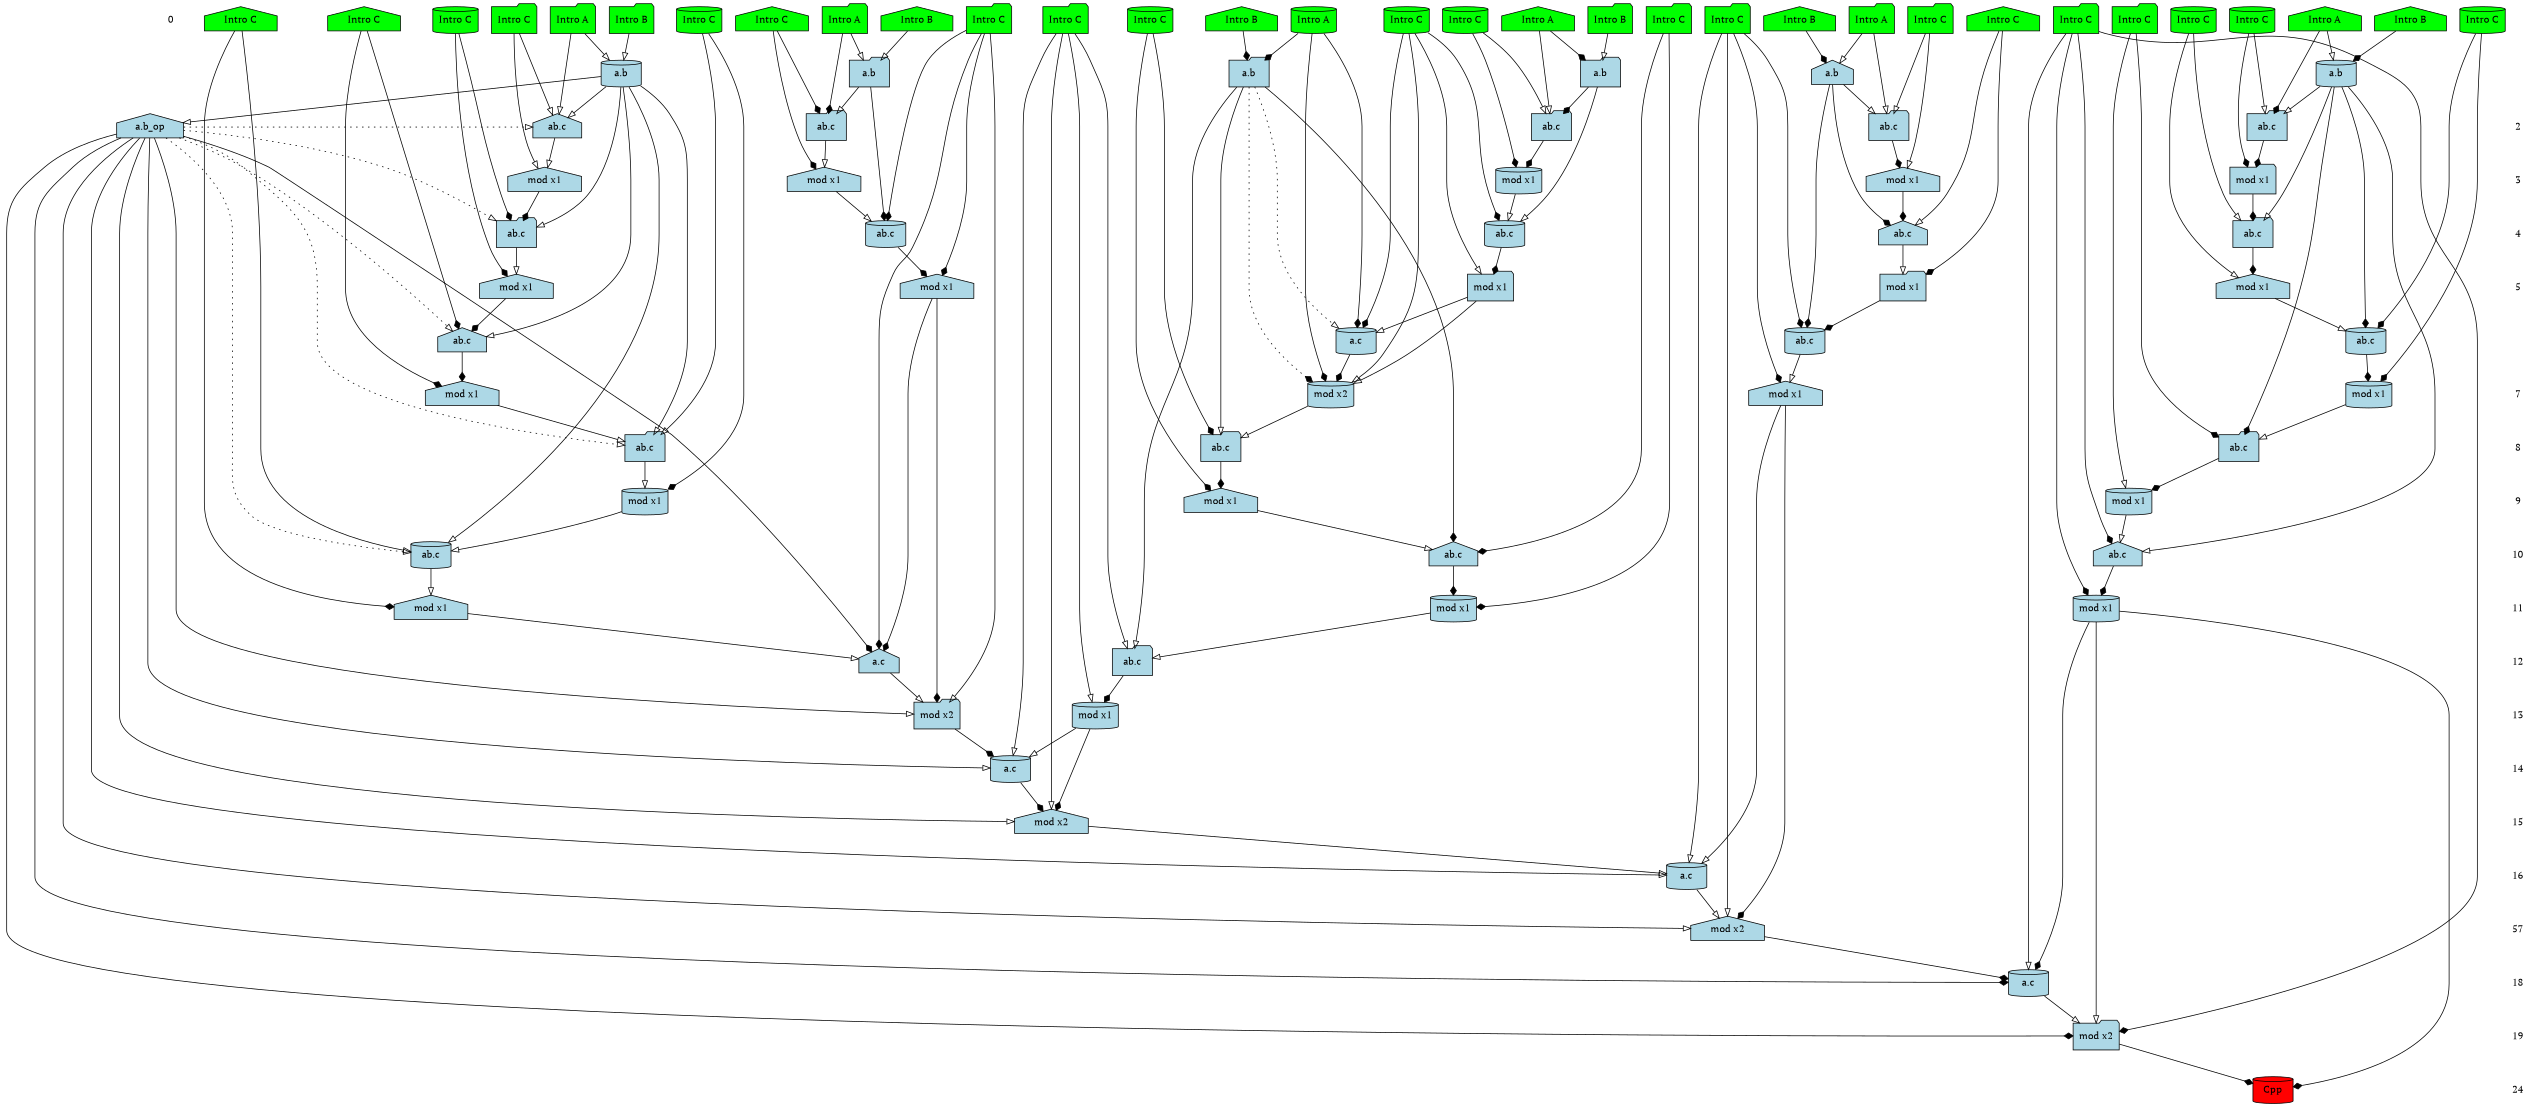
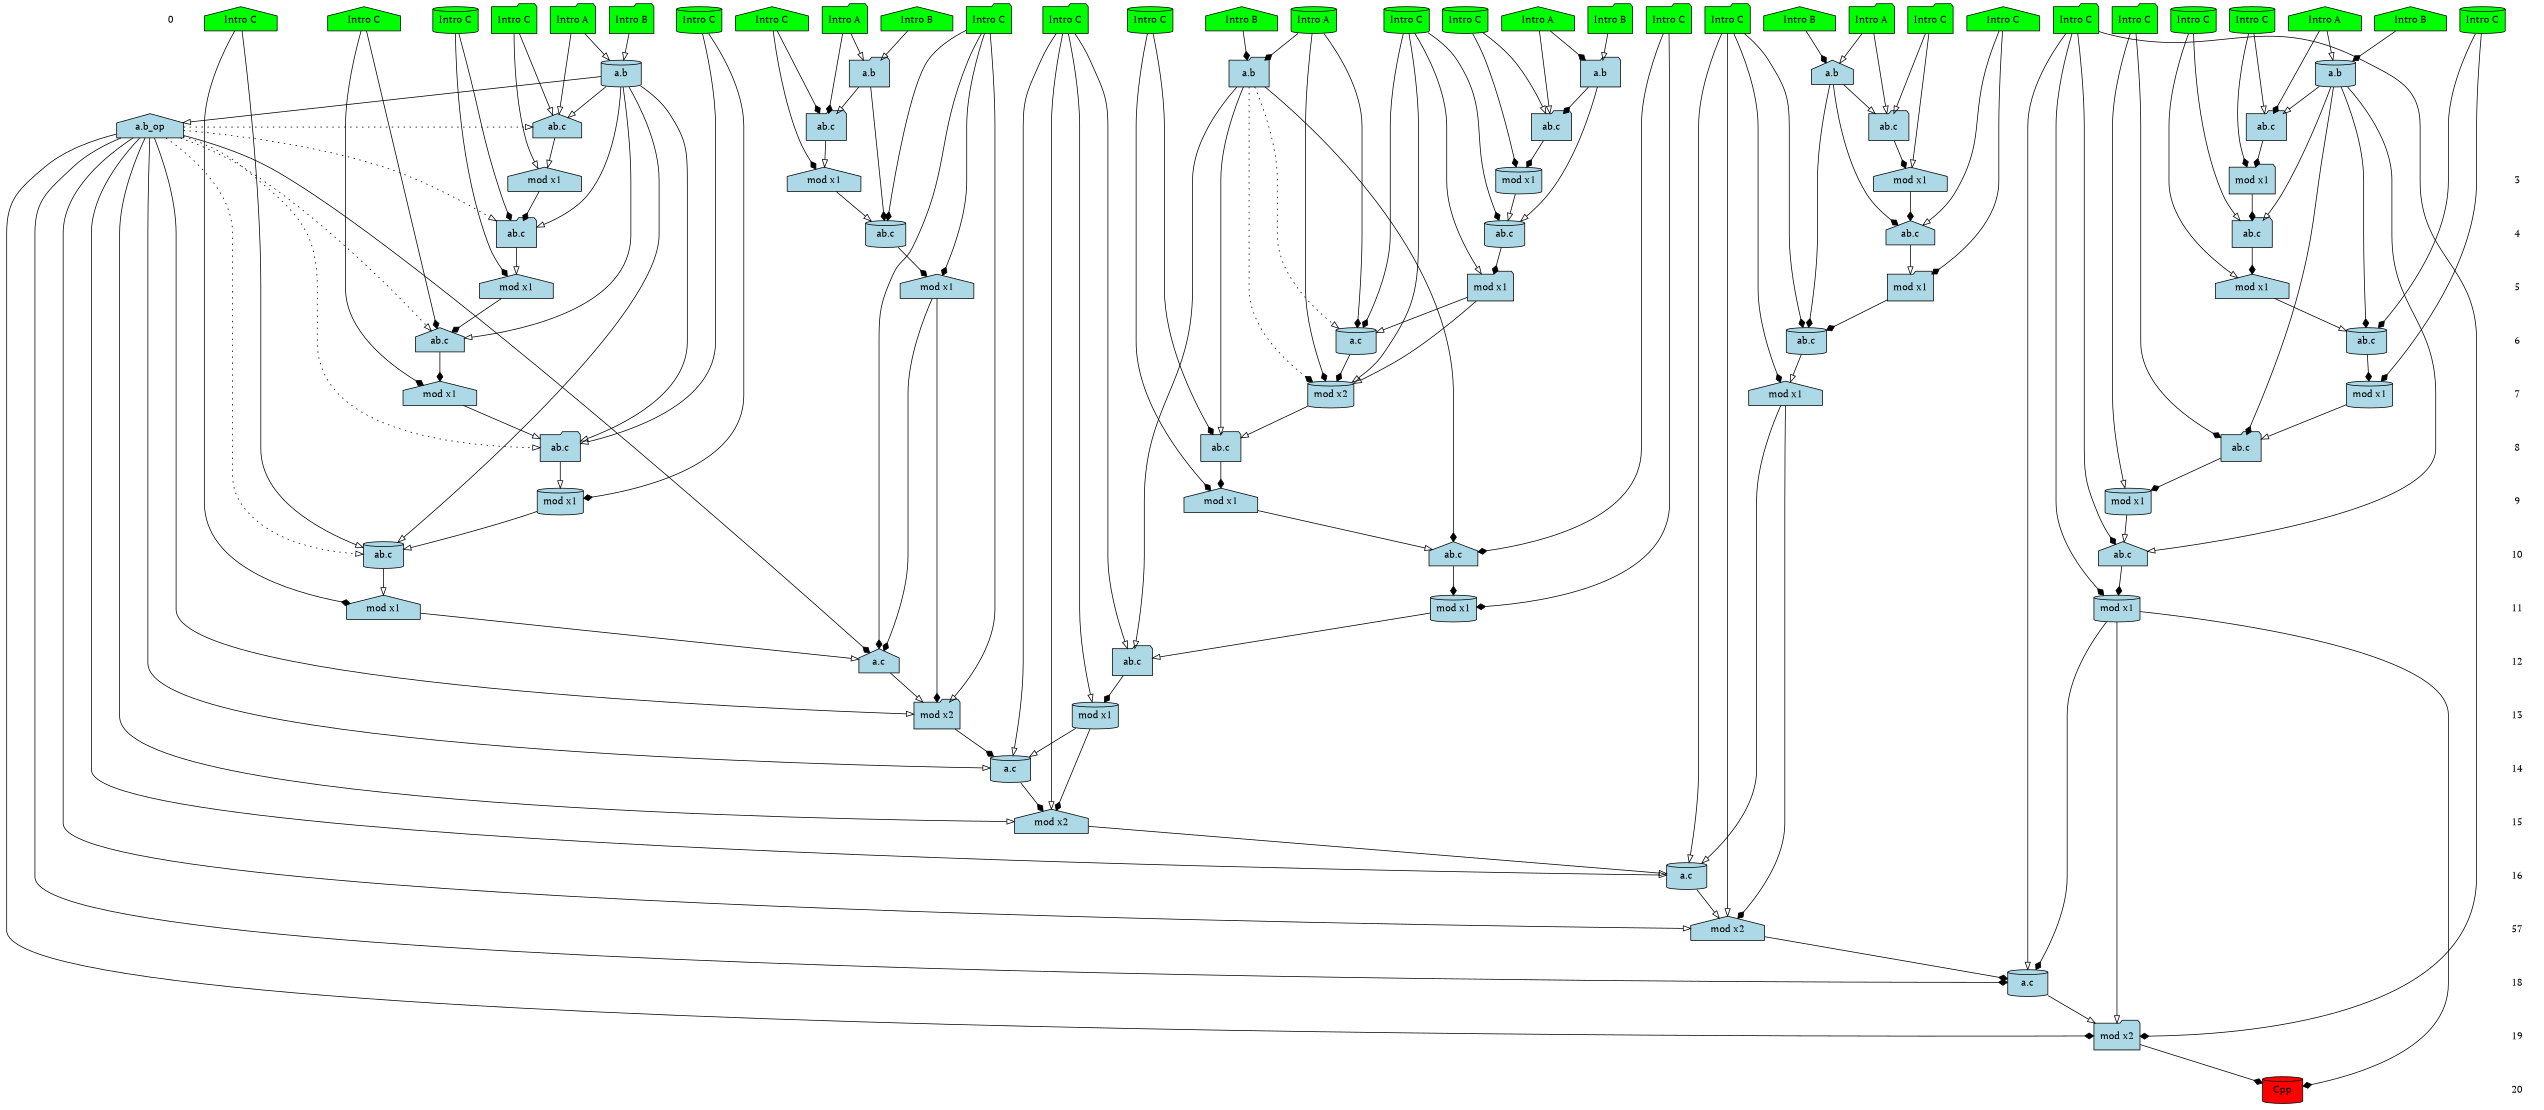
node "2": removed
node "6": added
node "24": label "24" -> "20"
